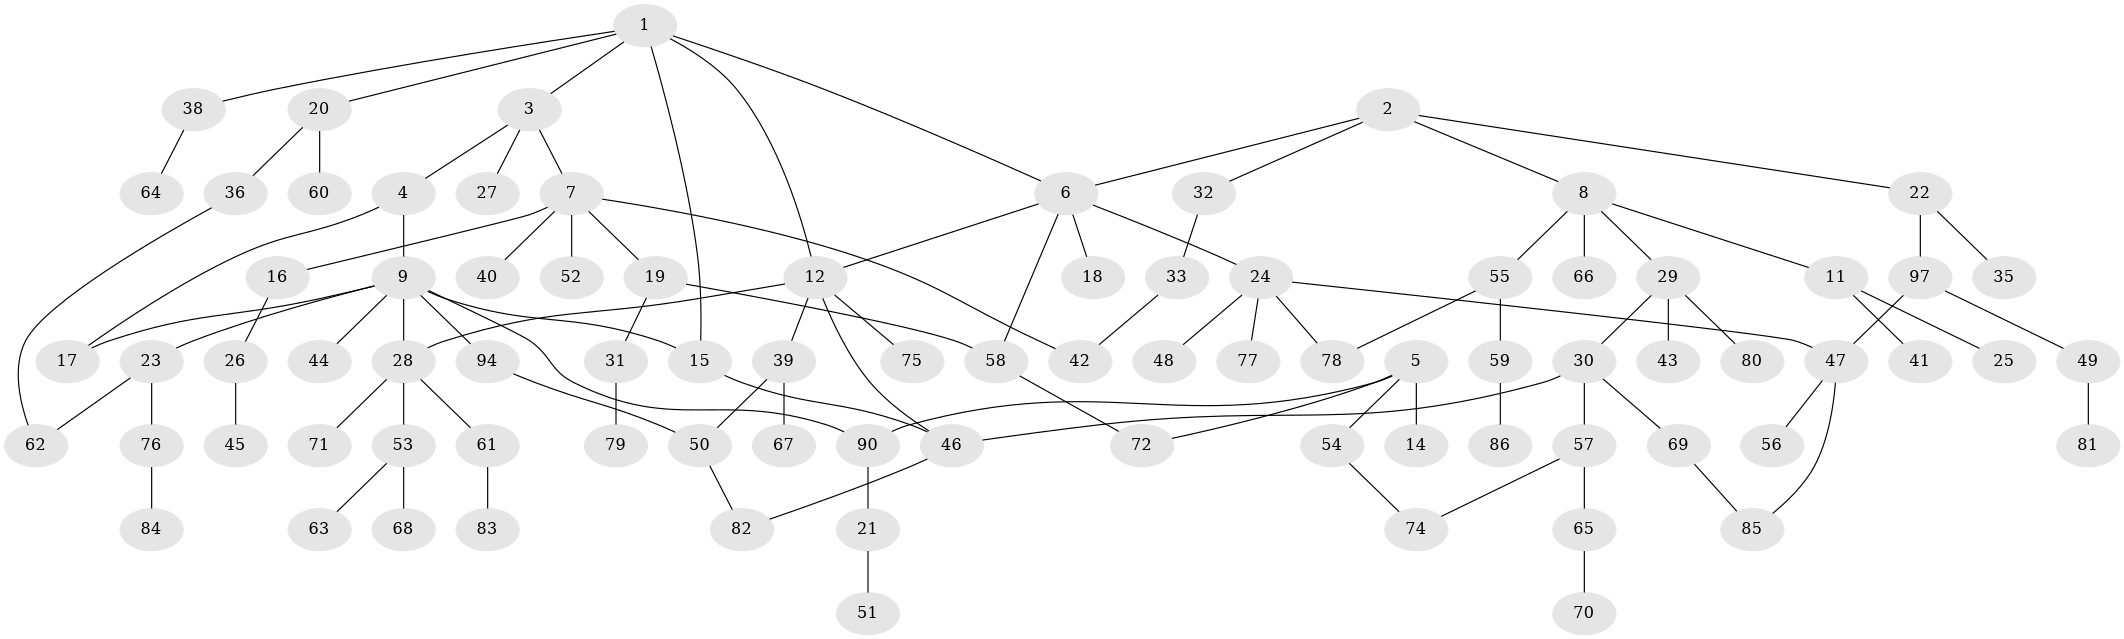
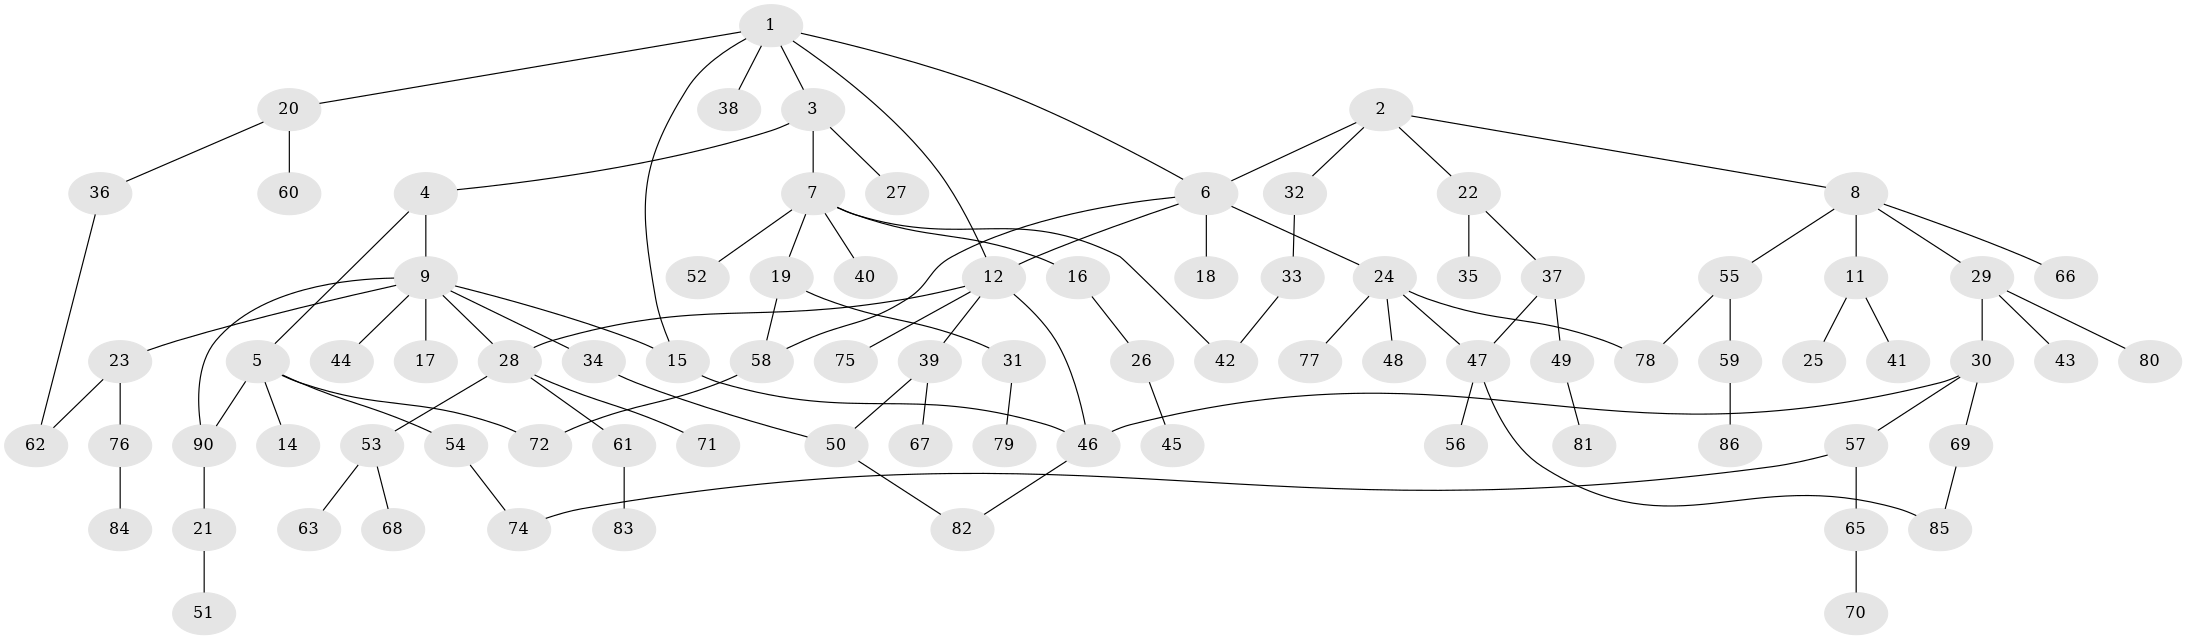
node "64": removed
edge "4" -- "17": now "4" -- "5"
node "97": label "97" -> "37"
node "94": label "94" -> "34"
